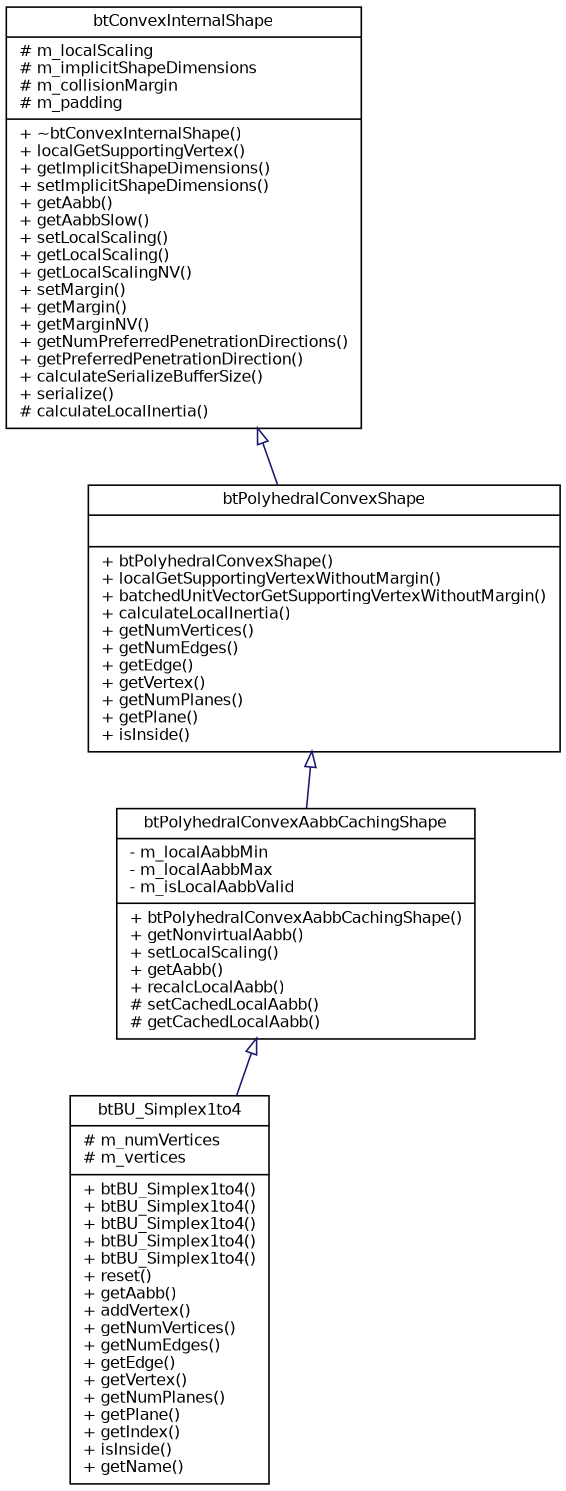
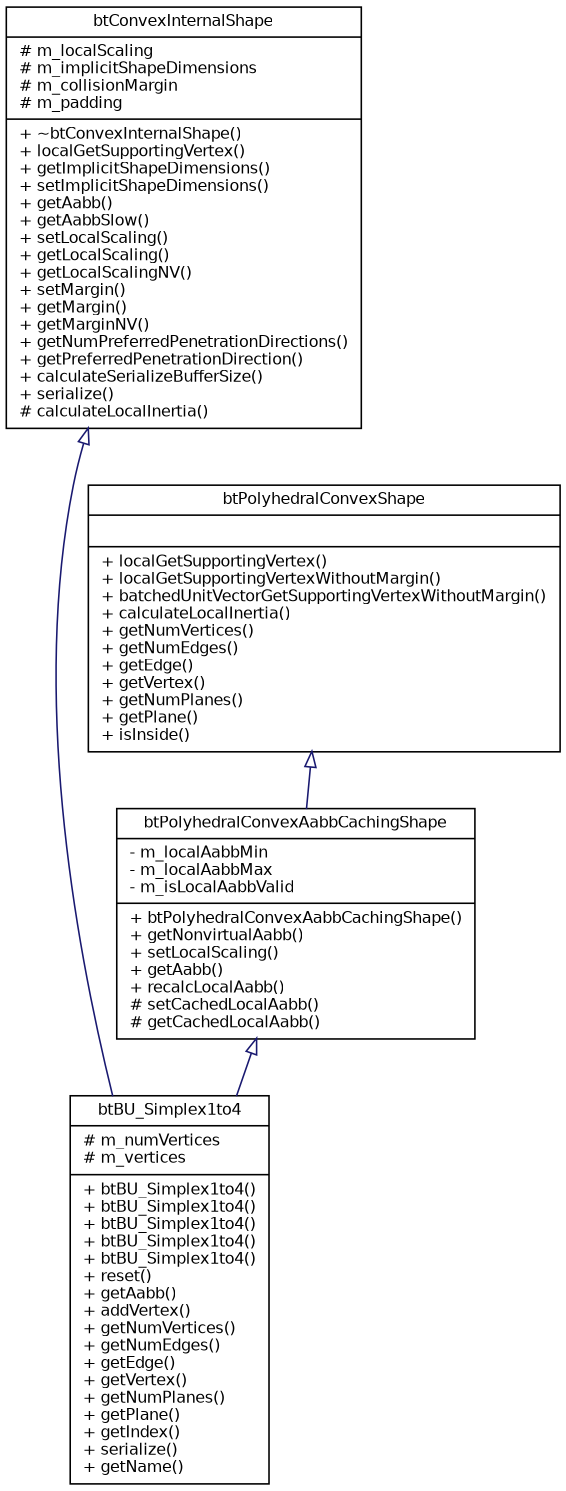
edge "btPolyhedralConvexShape" -> "btConvexInternalShape": now "btBU_Simplex1to4" -> "btConvexInternalShape"
node "btPolyhedralConvexShape": text "+ btPolyhedralConvexShape()" -> "+ localGetSupportingVertex()"
node "btBU_Simplex1to4": text "+ isInside()" -> "+ serialize()"
